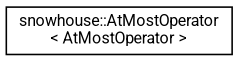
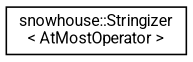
node "snowhouse::AtMostOperator < AtMostOperator >": label "snowhouse::AtMostOperator < AtMostOperator >" -> "snowhouse::Stringizer < AtMostOperator >"
